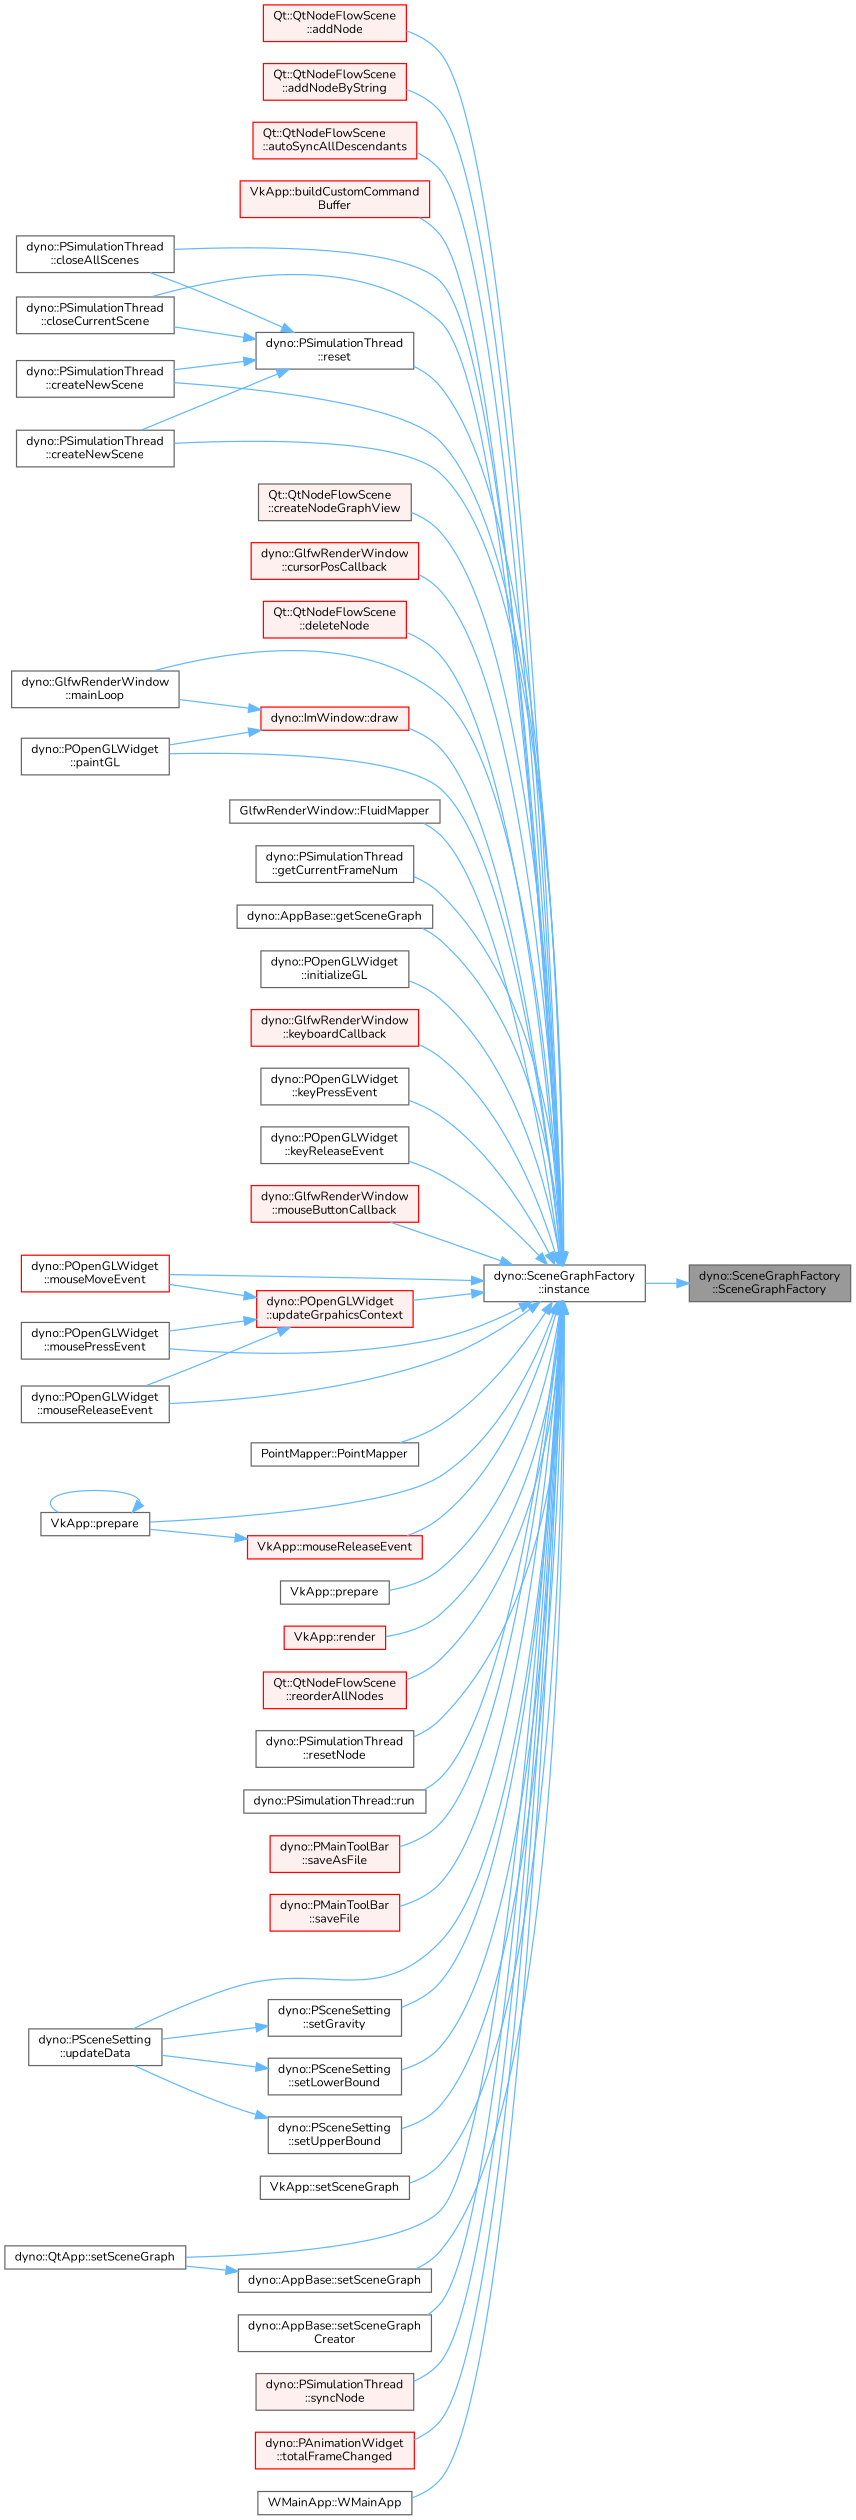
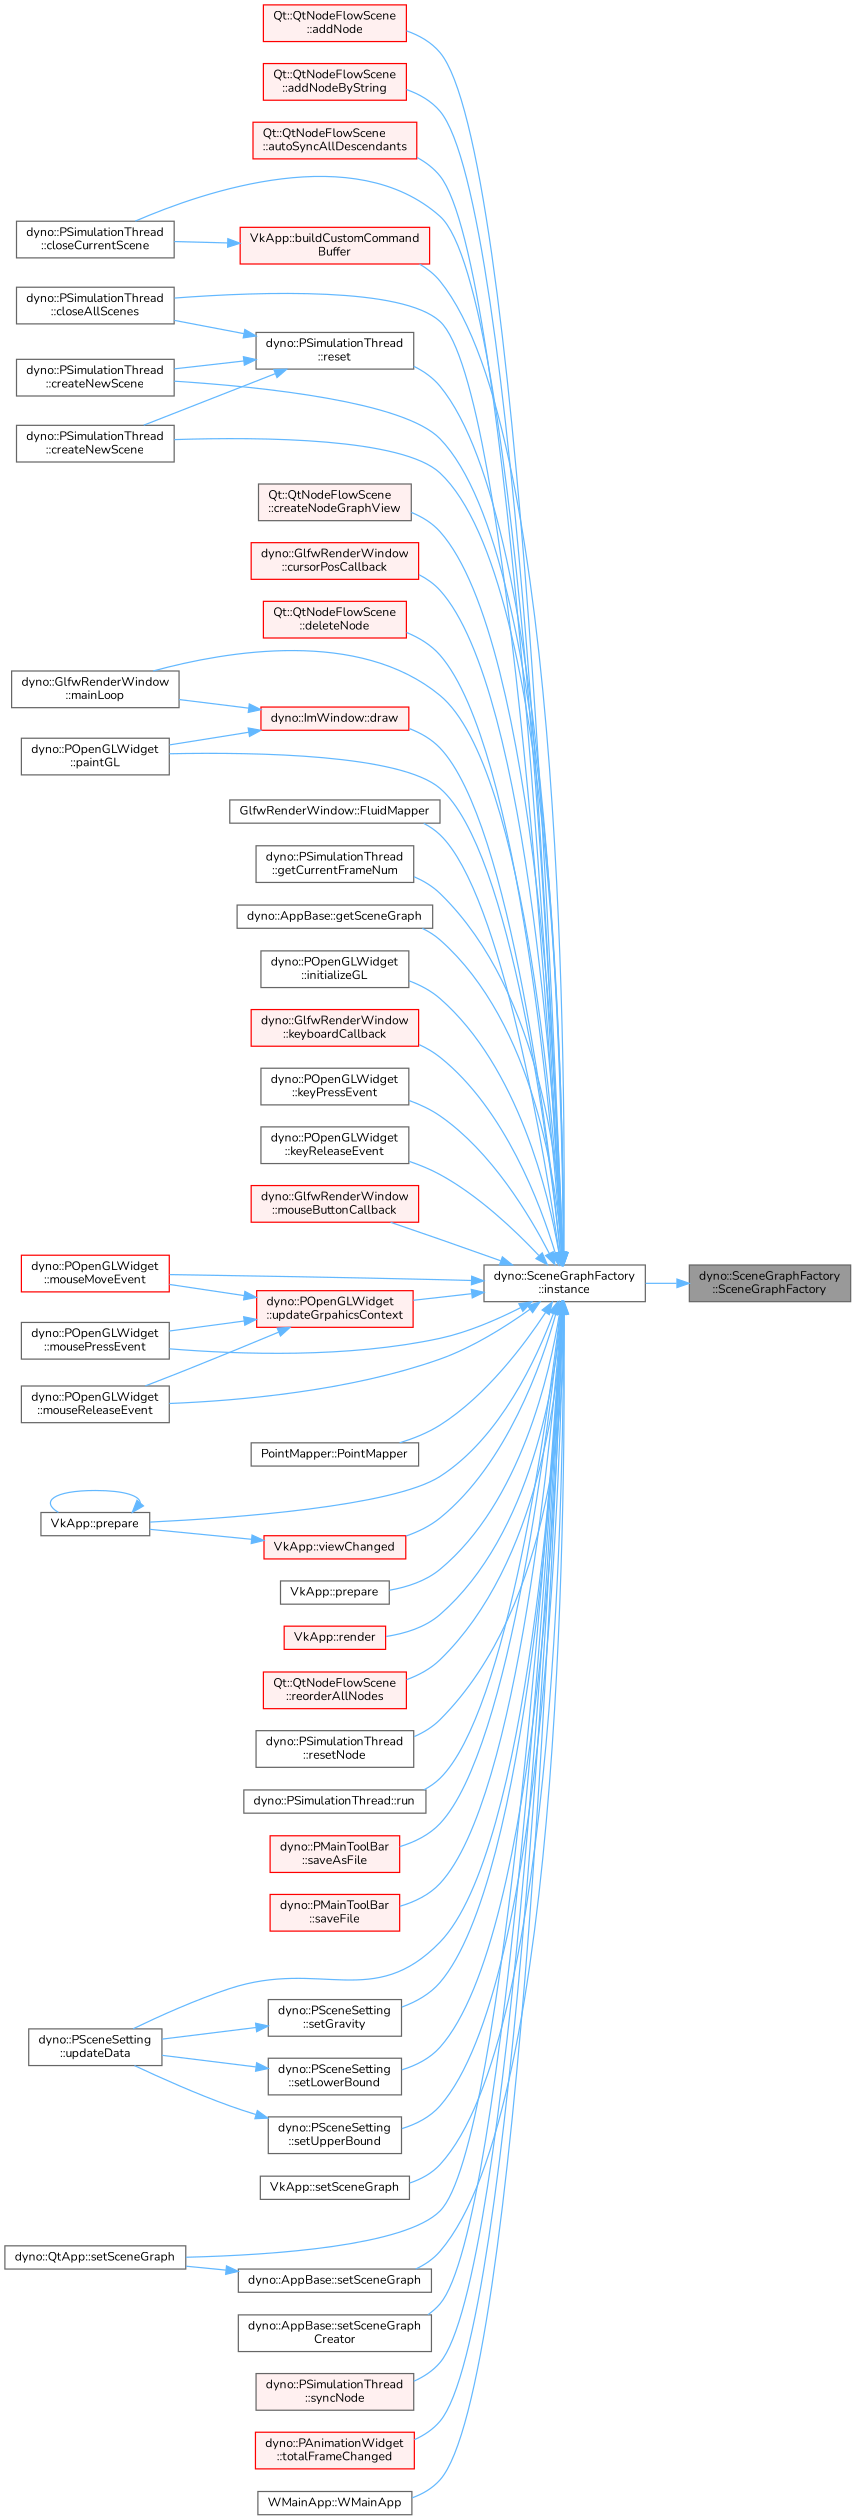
edge "dyno::PSimulationThread ::closeCurrentScene" -> "dyno::PSimulationThread ::reset": now "dyno::PSimulationThread ::closeCurrentScene" -> "VkApp::buildCustomCommand Buffer"
node "VkApp::mouseReleaseEvent": label "VkApp::mouseReleaseEvent" -> "VkApp::viewChanged"
